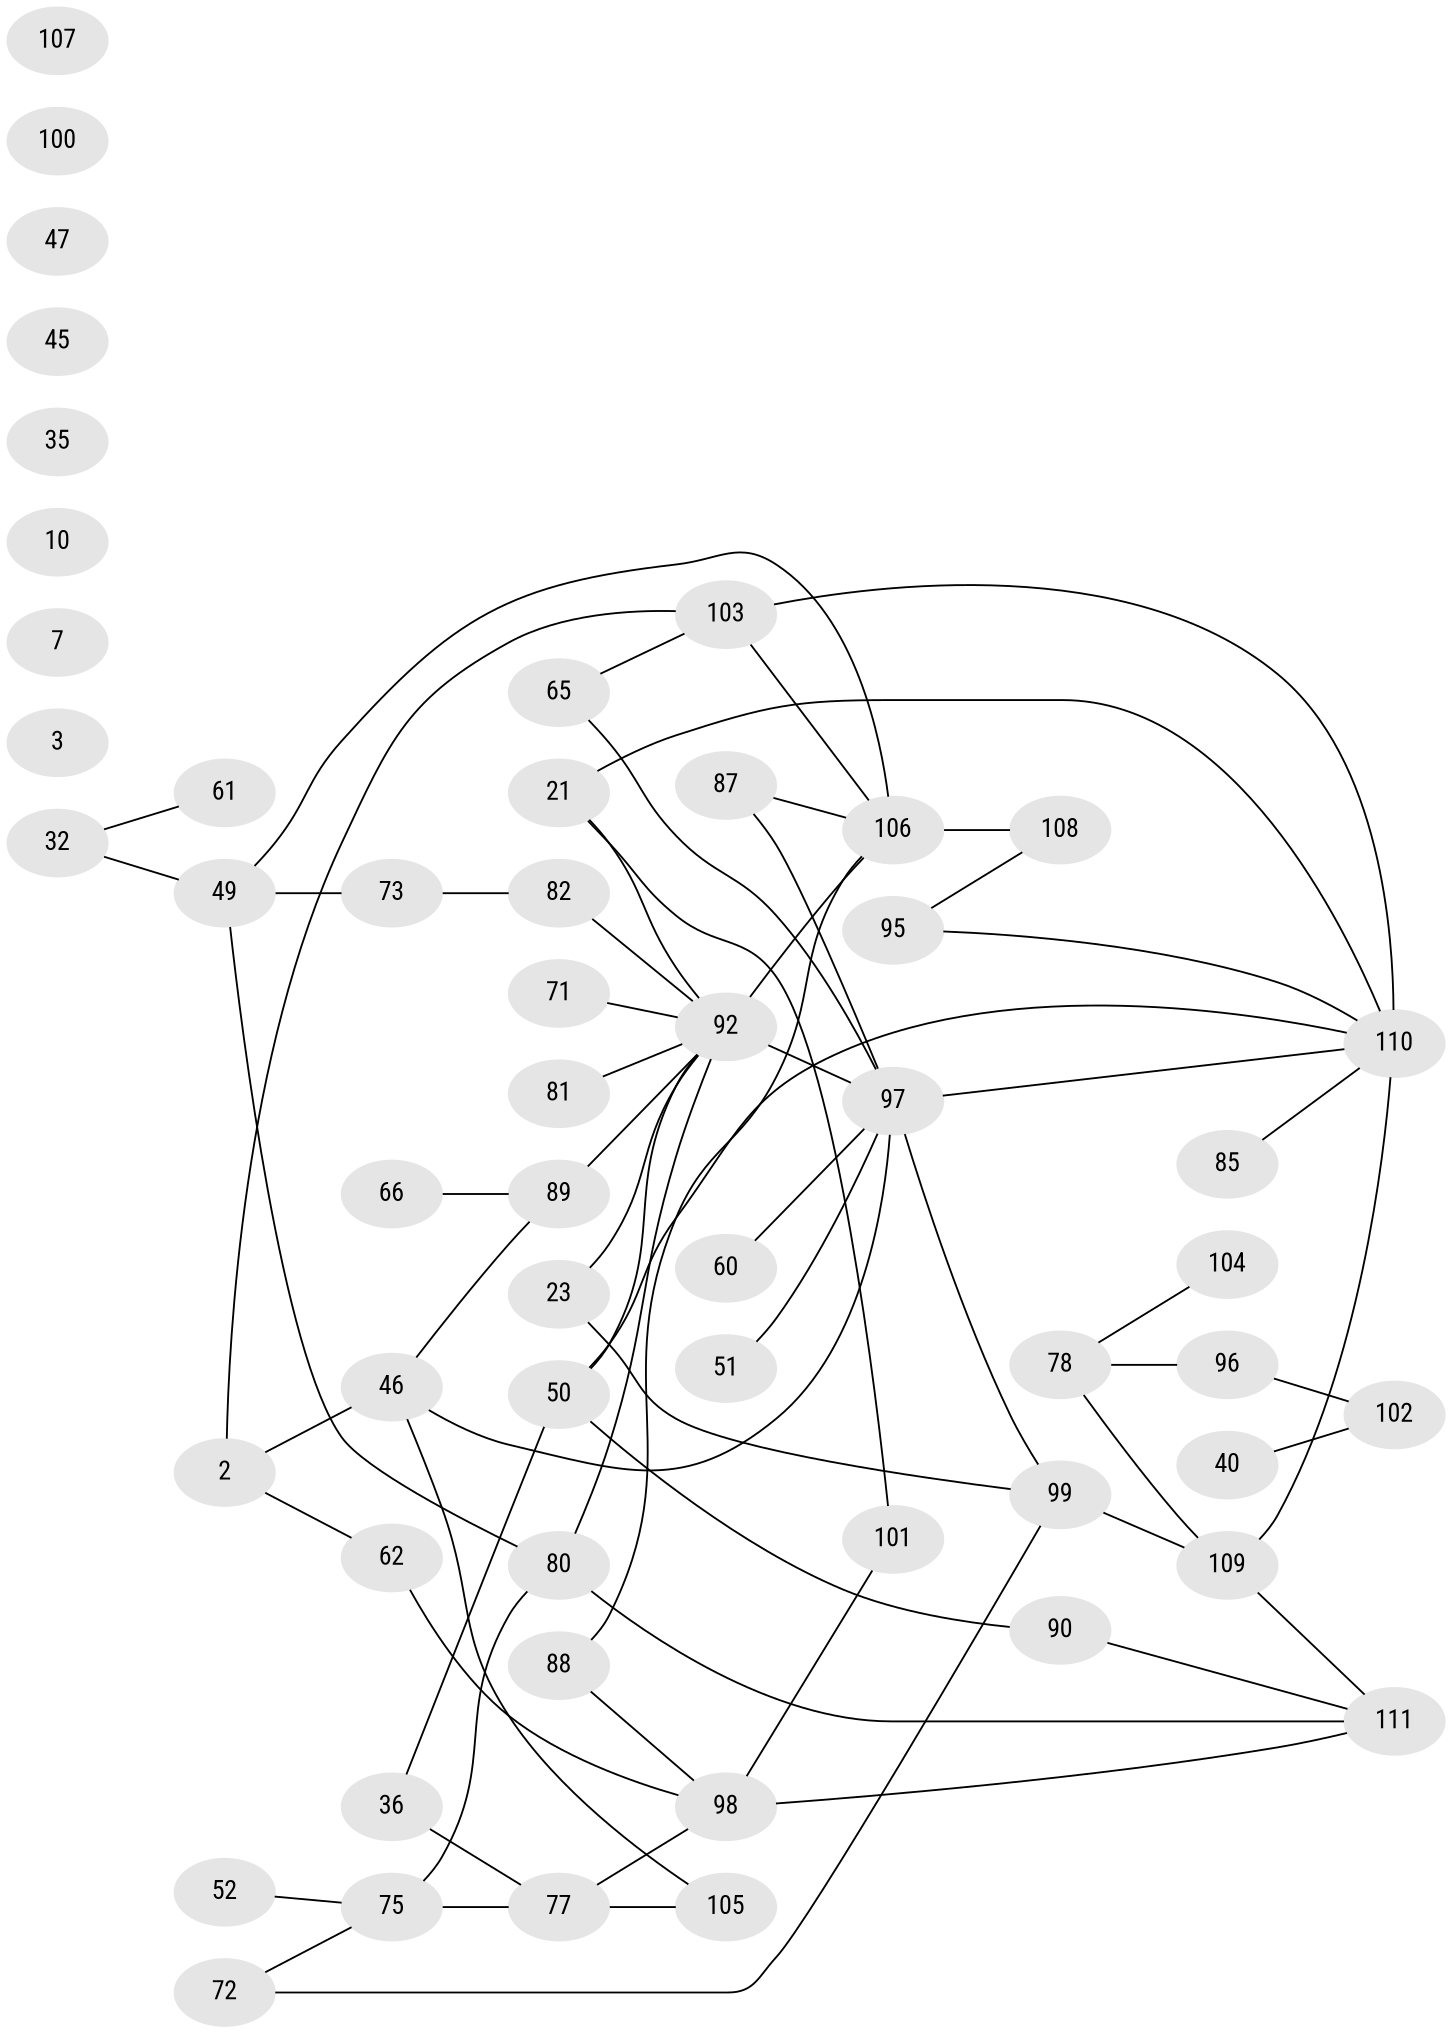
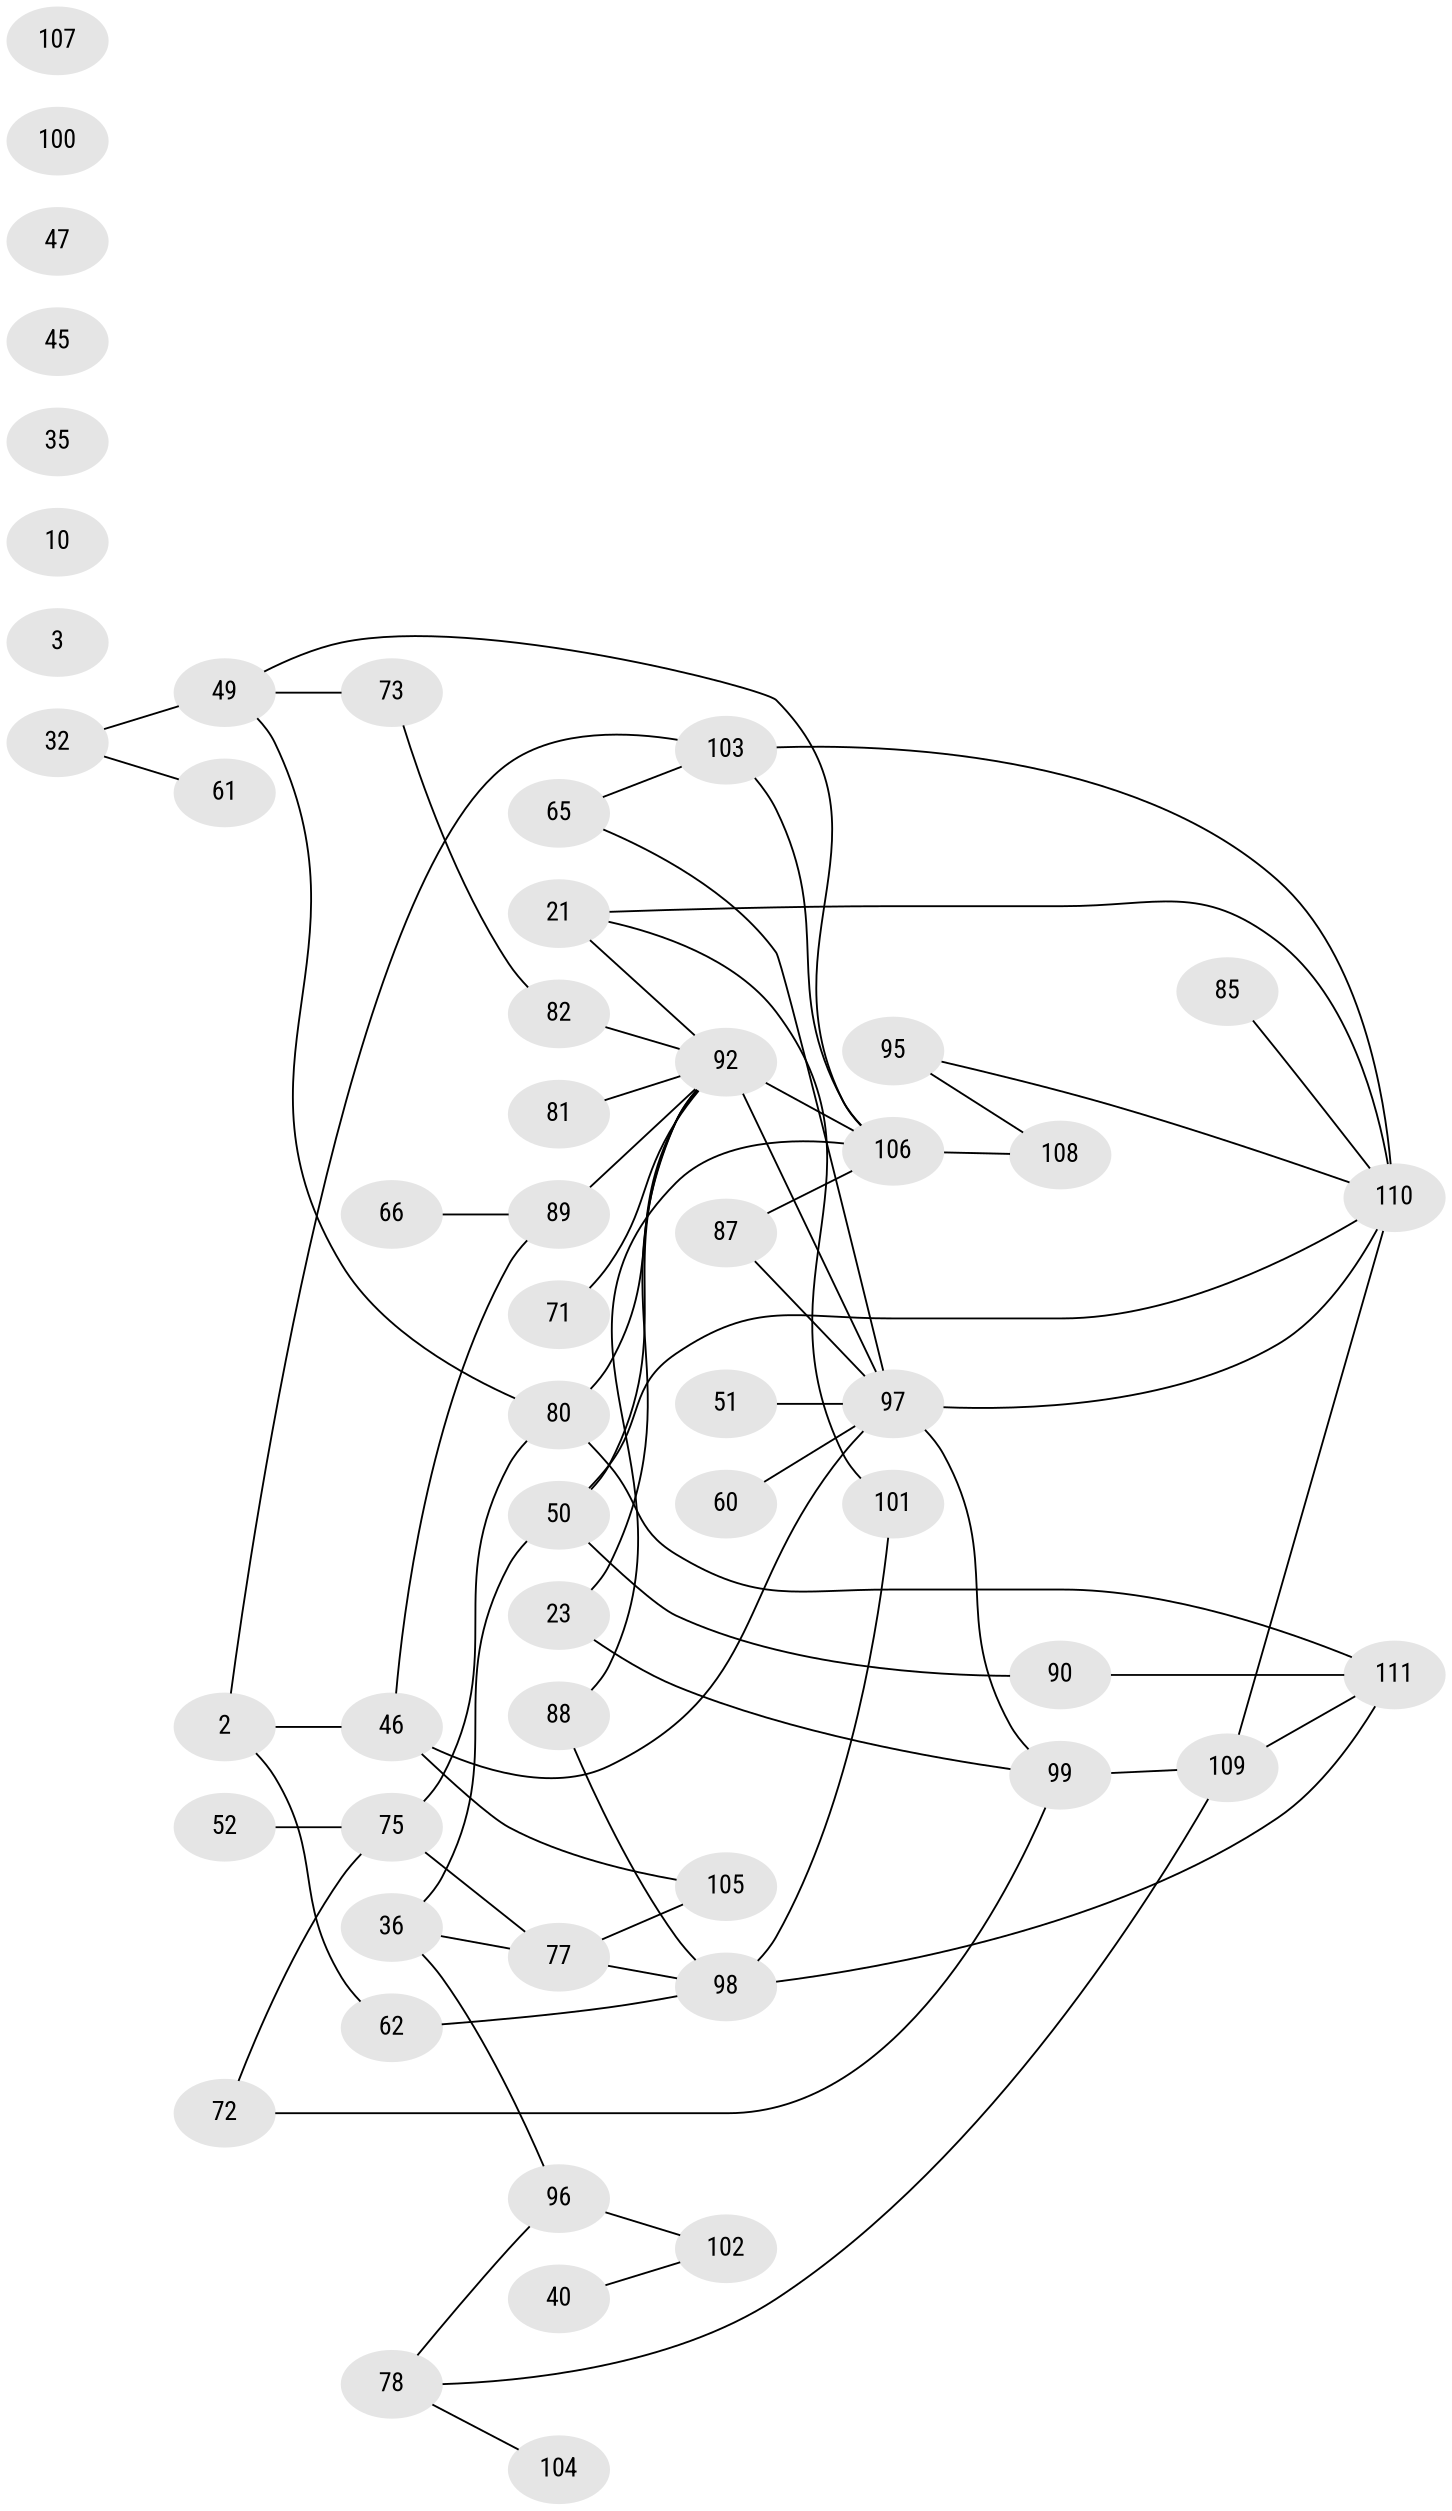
node "7": removed
edge "36" -- "96": added
